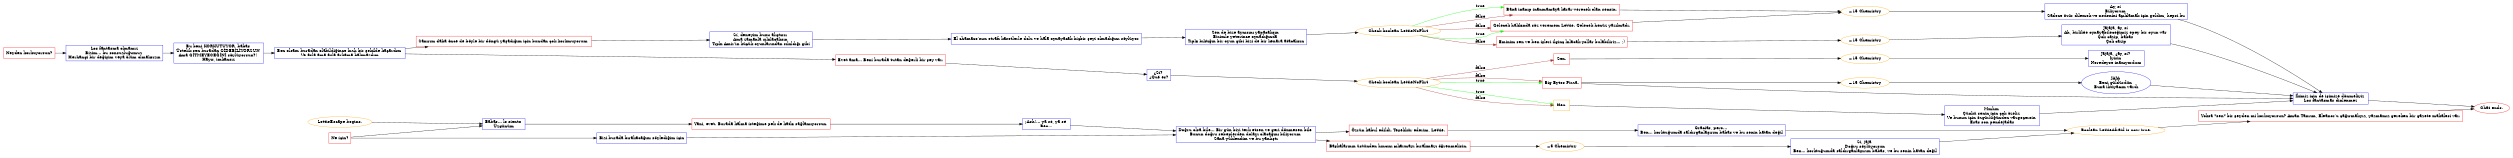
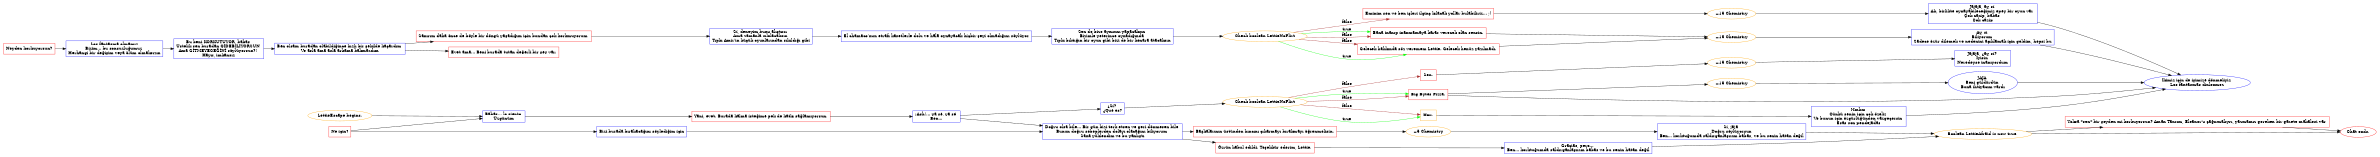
edge "Evet ama... Beni burada tutan değerli bir şey var." -> "¿Sí? ¿Qué es?": now "¡Ash!... ya sé, ya sé Ben..." -> "¿Sí? ¿Qué es?"
node "İkimiz için de işimize dönmeliyiz Los fantasmas dinlenmez": shape box -> ellipse
edge "İkimiz için de işimize dönmeliyiz Los fantasmas dinlenmez" -> "Chat ends.": now "Boolean LettieAfraid is now true." -> "Chat ends."
